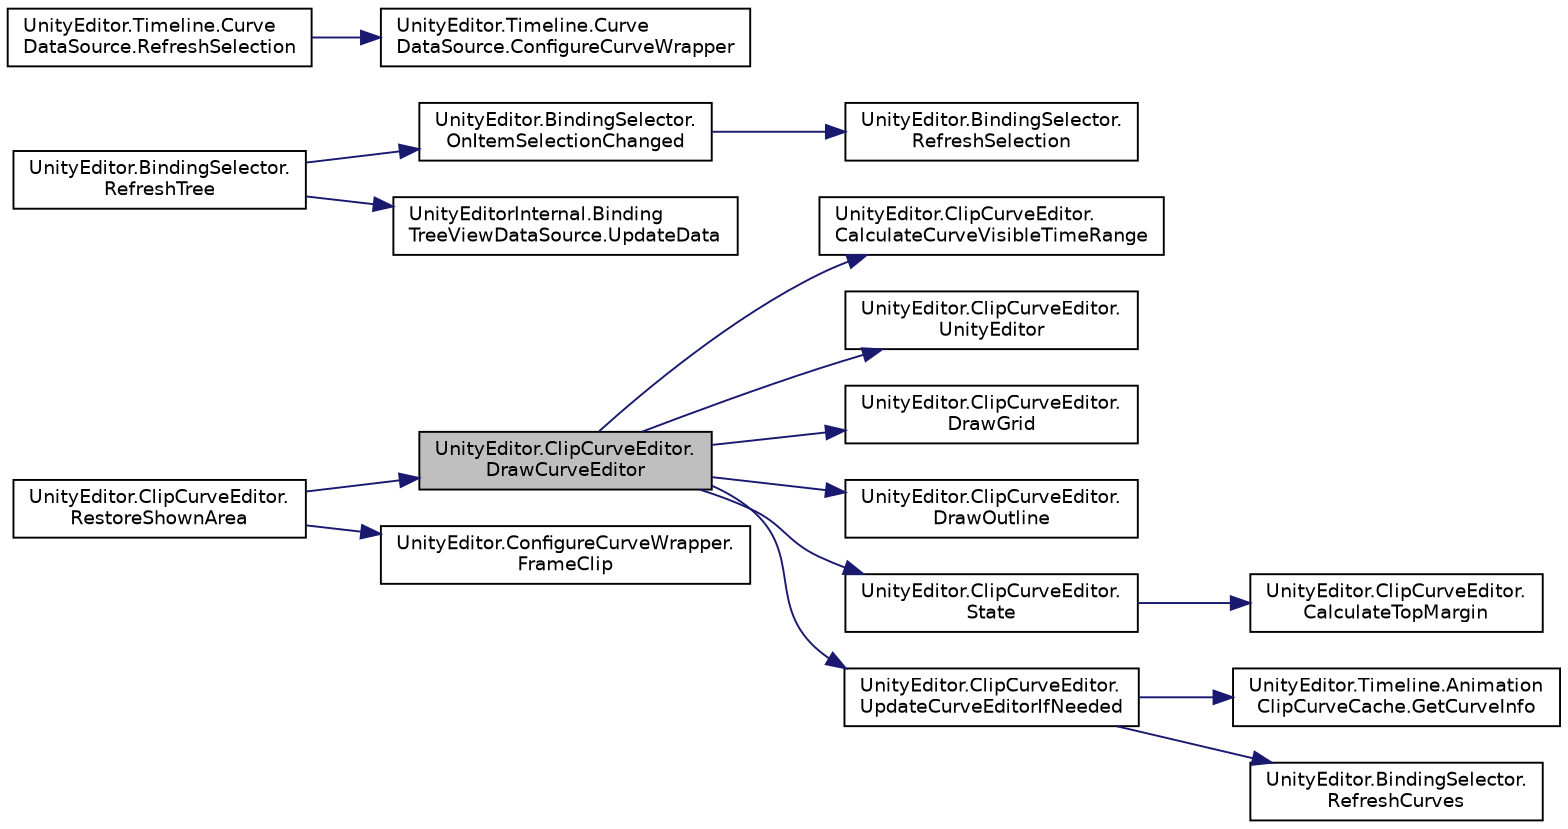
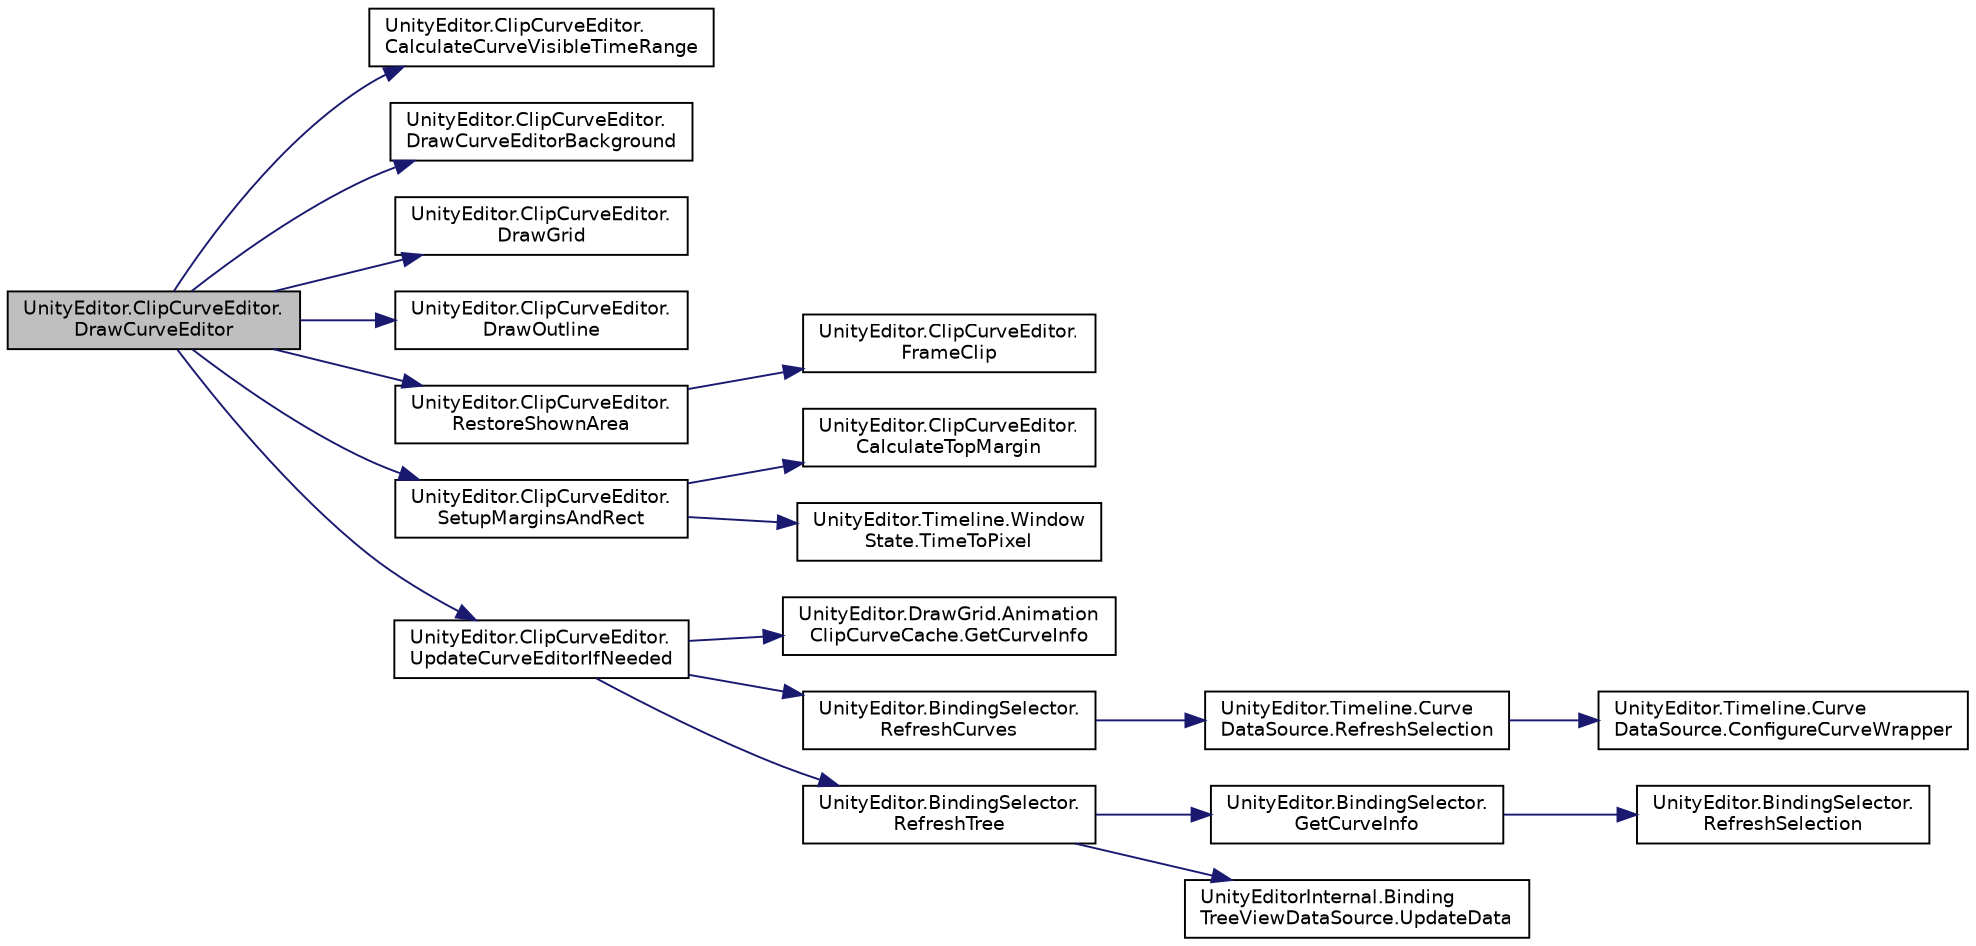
node "UnityEditor.BindingSelector. OnItemSelectionChanged": label "UnityEditor.BindingSelector. OnItemSelectionChanged" -> "UnityEditor.BindingSelector. GetCurveInfo"
node "UnityEditor.ClipCurveEditor. UnityEditor": label "UnityEditor.ClipCurveEditor. UnityEditor" -> "UnityEditor.ClipCurveEditor. DrawCurveEditorBackground"
edge "UnityEditor.ClipCurveEditor. RestoreShownArea" -> "UnityEditor.ClipCurveEditor. DrawCurveEditor": reversed
node "UnityEditor.Timeline.Window State.TimeToPixel": added
node "UnityEditor.ConfigureCurveWrapper. FrameClip": label "UnityEditor.ConfigureCurveWrapper. FrameClip" -> "UnityEditor.ClipCurveEditor. FrameClip"
node "UnityEditor.ClipCurveEditor. State": label "UnityEditor.ClipCurveEditor. State" -> "UnityEditor.ClipCurveEditor. SetupMarginsAndRect"
node "UnityEditor.Timeline.Animation ClipCurveCache.GetCurveInfo": label "UnityEditor.Timeline.Animation ClipCurveCache.GetCurveInfo" -> "UnityEditor.DrawGrid.Animation ClipCurveCache.GetCurveInfo"
edge "UnityEditor.BindingSelector. RefreshCurves" -> "UnityEditor.Timeline.Curve DataSource.RefreshSelection": added
edge "UnityEditor.ClipCurveEditor. UpdateCurveEditorIfNeeded" -> "UnityEditor.BindingSelector. RefreshTree": added
